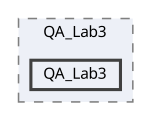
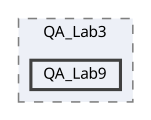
node "QA_Lab3": label "QA_Lab3" -> "QA_Lab9"
